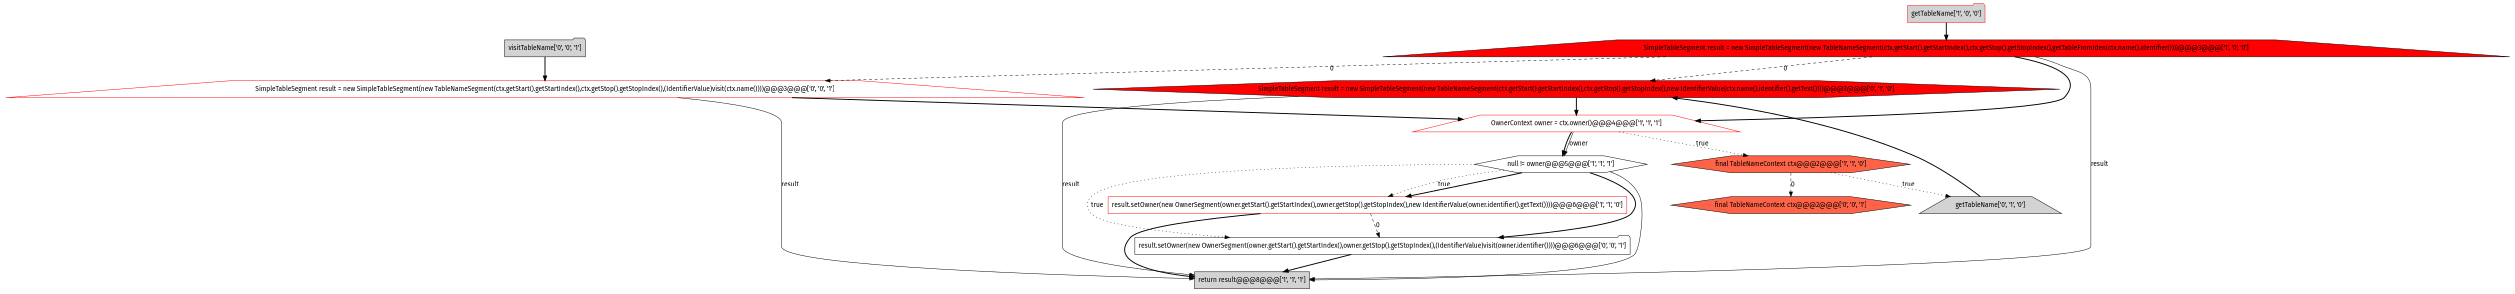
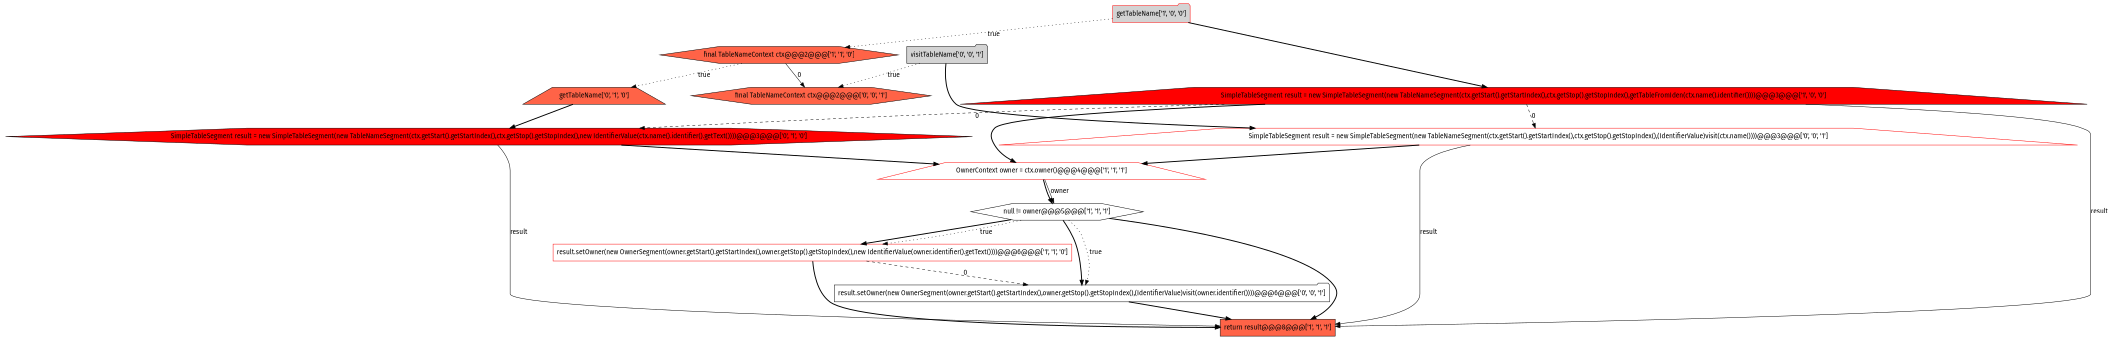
edge "visitTableName['0', '0', '1']" -> "final TableNameContext ctx@@@2@@@['0', '0', '1']": added, label "true"
edge "OwnerContext owner = ctx.owner()@@@4@@@['1', '1', '1']" -> "final TableNameContext ctx@@@2@@@['1', '1', '0']": now "getTableName['1', '0', '0']" -> "final TableNameContext ctx@@@2@@@['1', '1', '0']"
edge "final TableNameContext ctx@@@2@@@['1', '1', '0']" -> "final TableNameContext ctx@@@2@@@['0', '0', '1']": style dashed -> solid
node "getTableName['0', '1', '0']": fillcolor lightgray -> tomato
edge "null != owner@@@5@@@['1', '1', '1']" -> "return result@@@8@@@['1', '1', '1']": style solid -> bold
node "return result@@@8@@@['1', '1', '1']": fillcolor lightgray -> tomato
